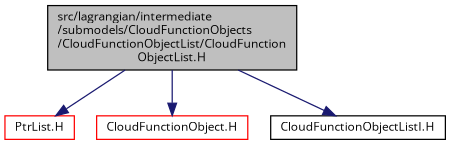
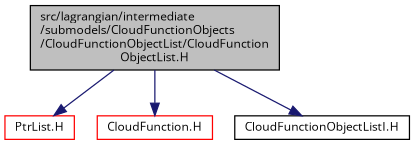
node "CloudFunctionObject.H": label "CloudFunctionObject.H" -> "CloudFunction.H"
